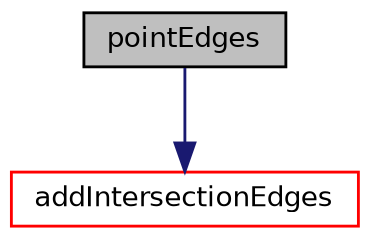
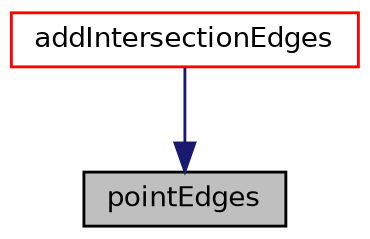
edge "pointEdges" -> "addIntersectionEdges": reversed
